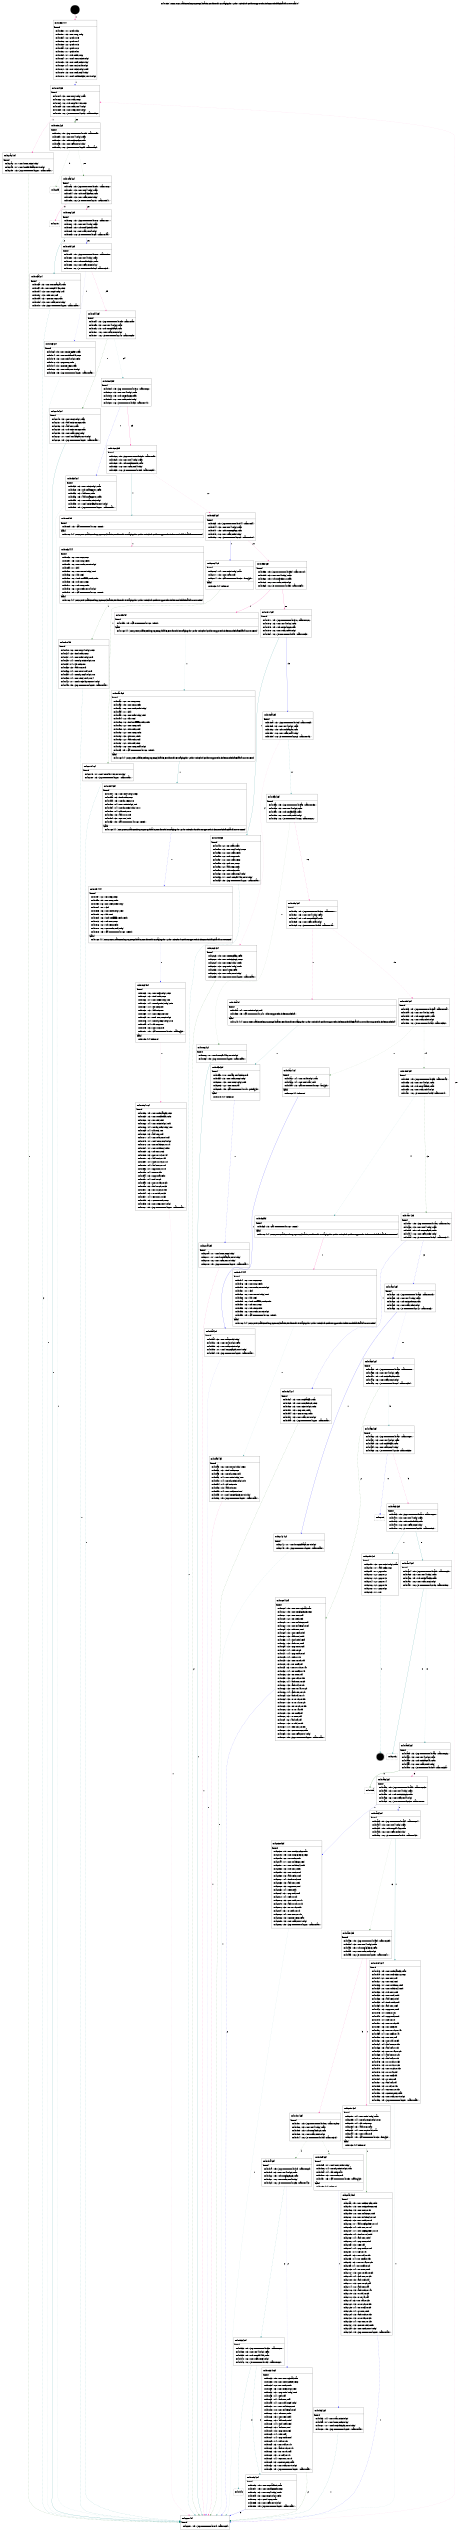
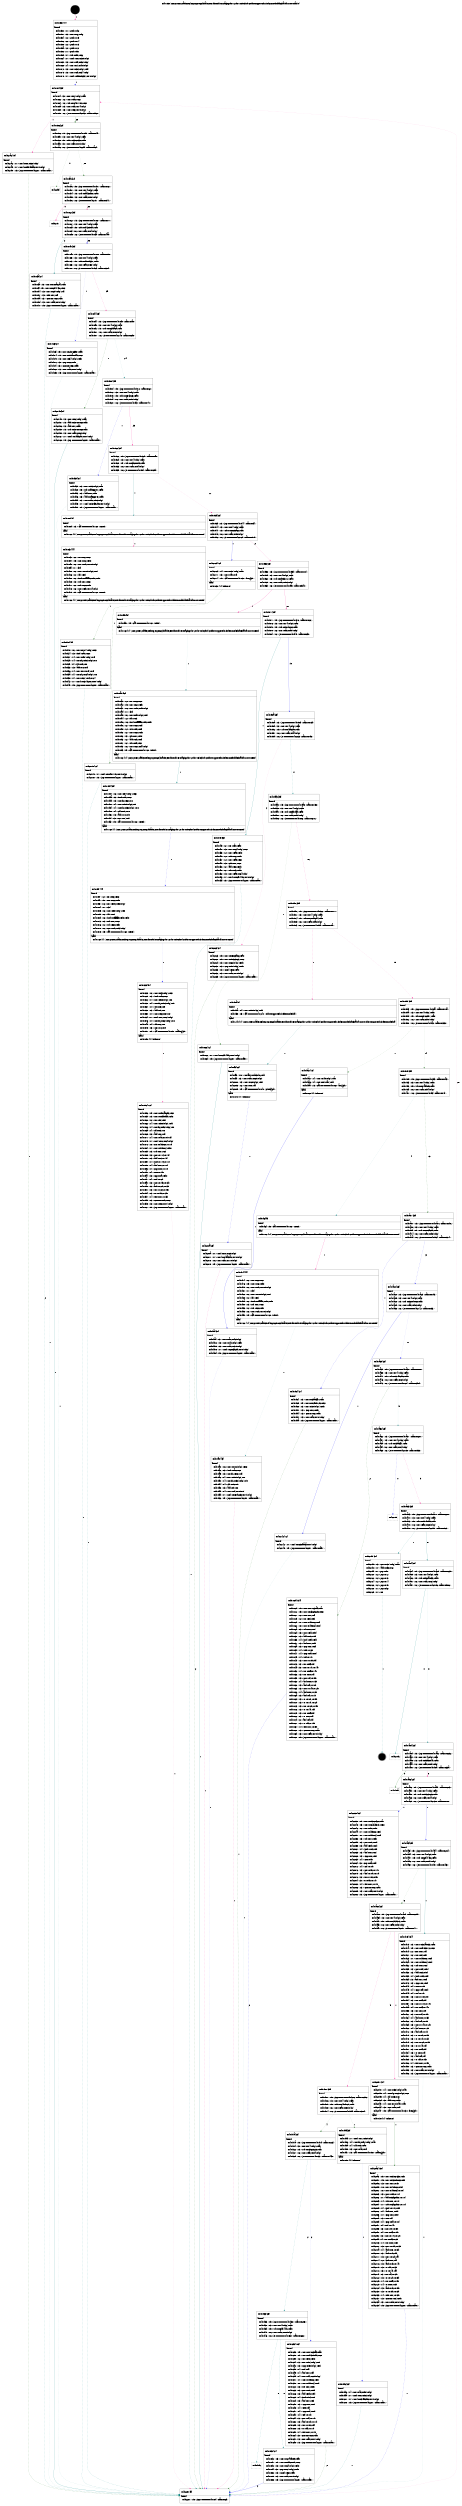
edge "0x40203e [83]" -> "0x4022e1 [5]": removed, label "1"
